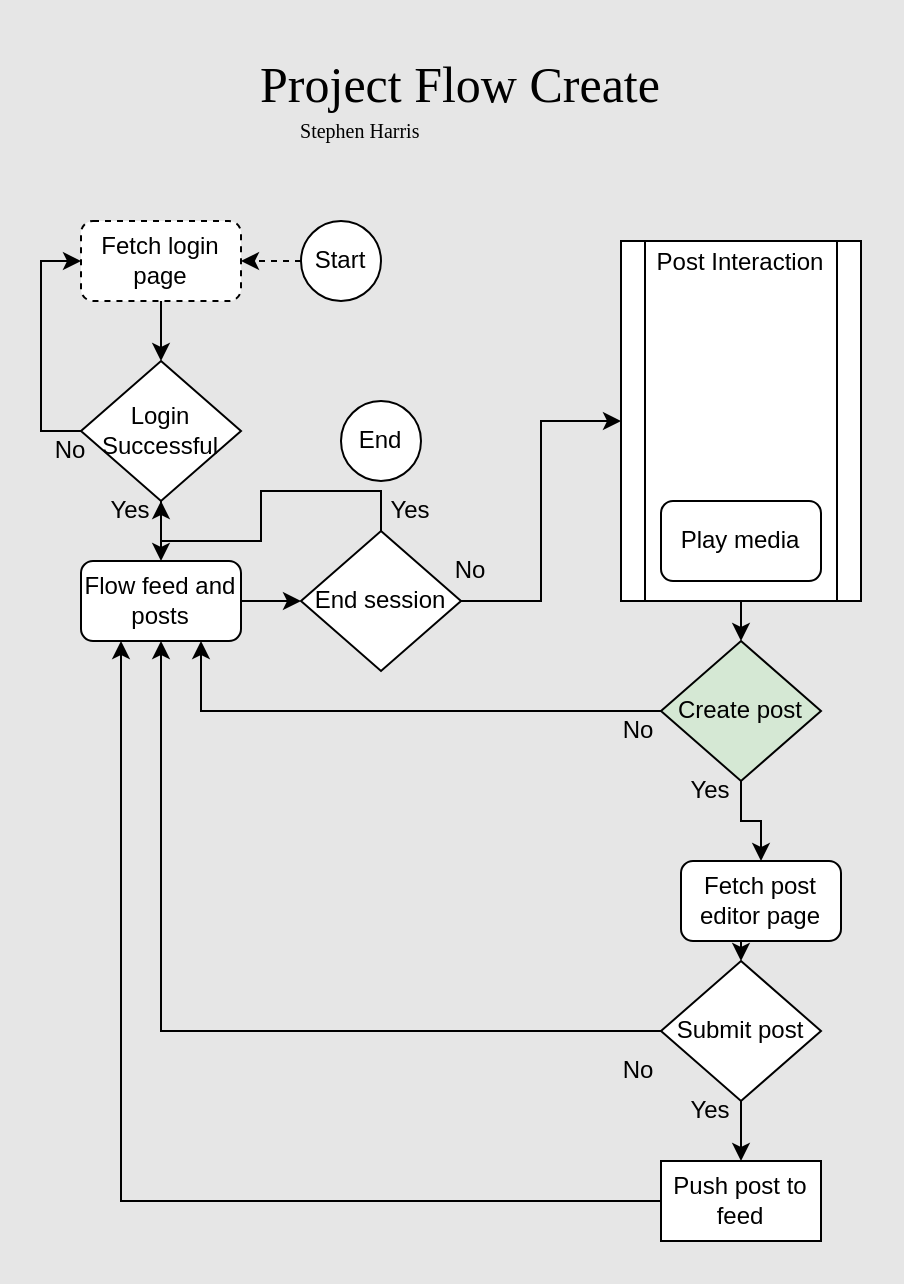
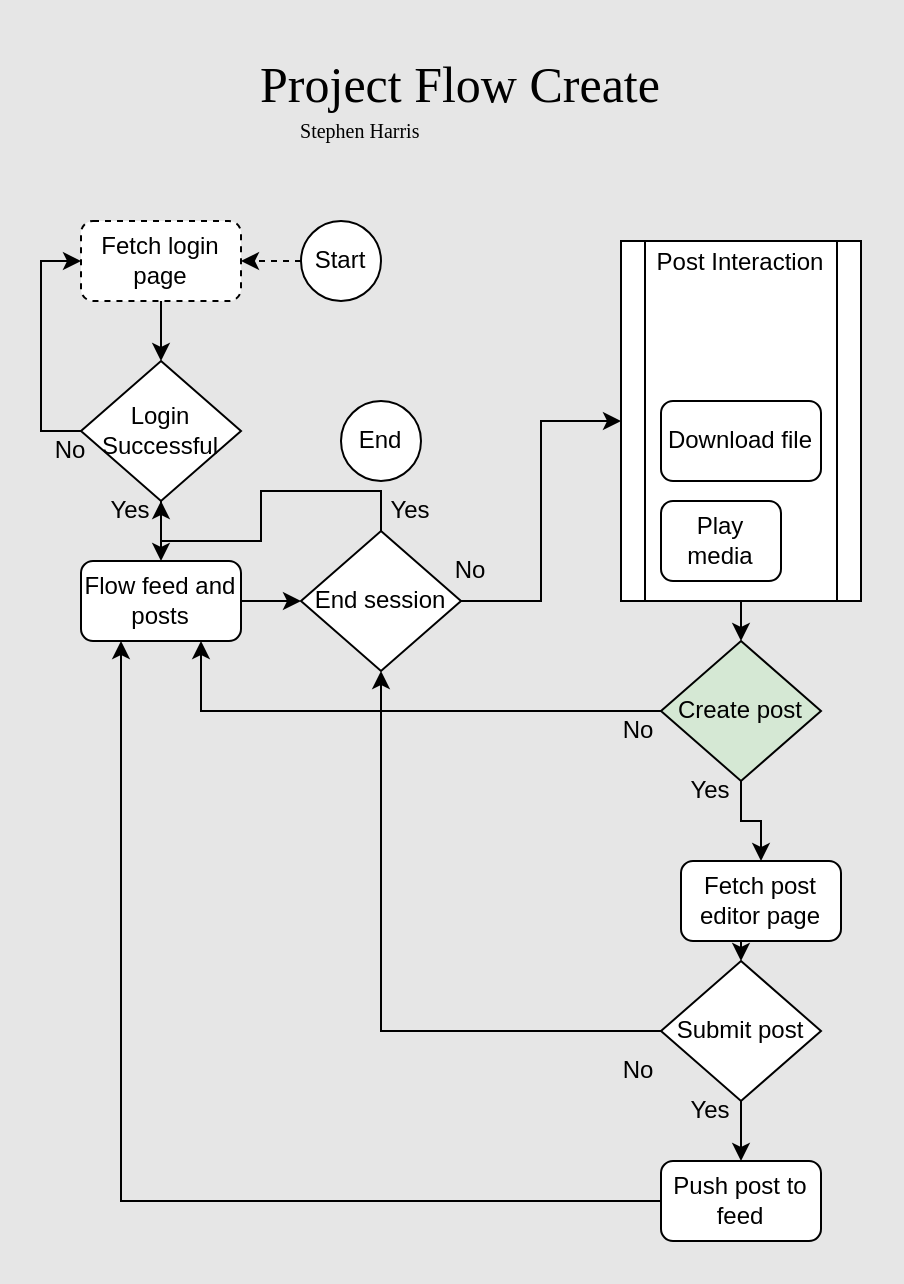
node "Download file": added
node "Play media": size 160x80 -> 120x80
edge "Submit post" -> "Flow feed and posts": now "Submit post" -> "End session"
node "Push post to feed": shape rectangle -> rounded rectangle
